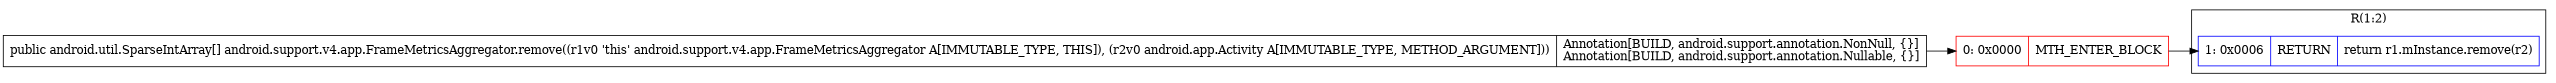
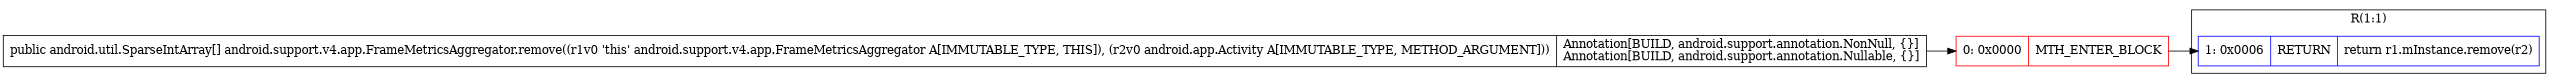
cluster "R(1:2)": label "R(1:2)" -> "R(1:1)"
